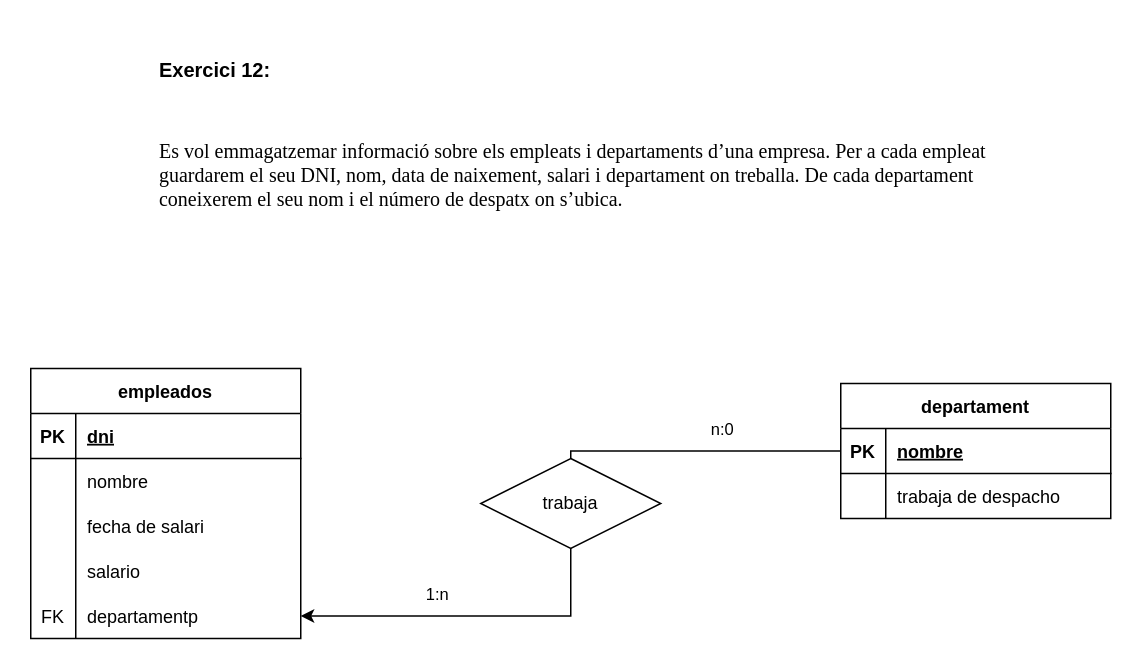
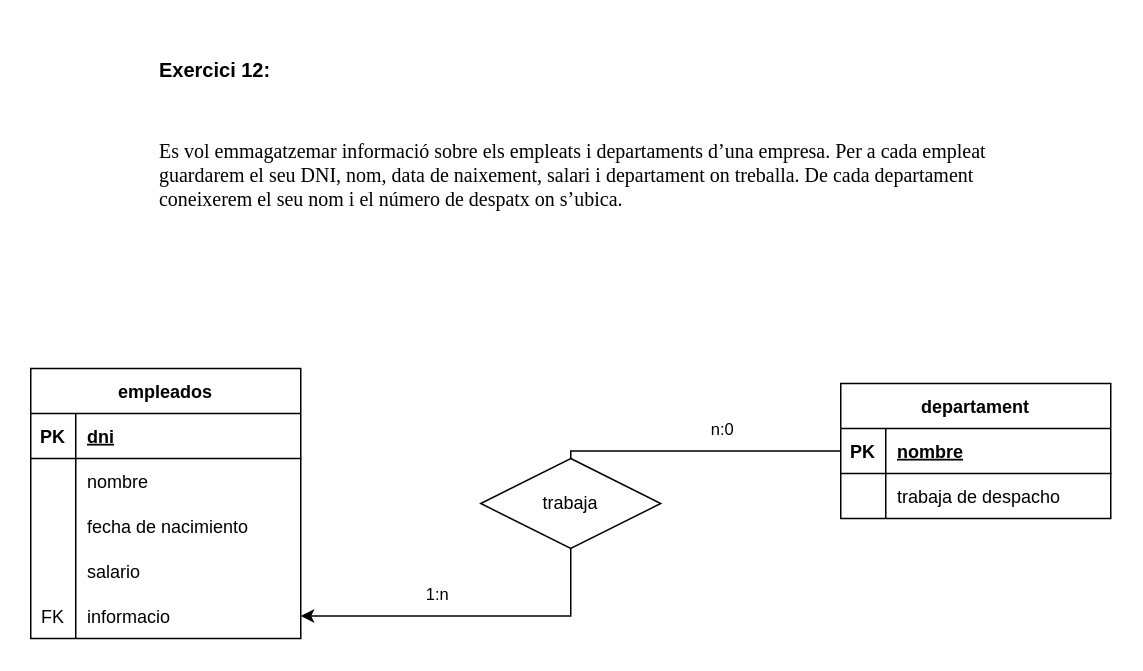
node "fecha de salari": label "fecha de salari" -> "fecha de nacimiento"
node "departamentp": label "departamentp" -> "informacio"
